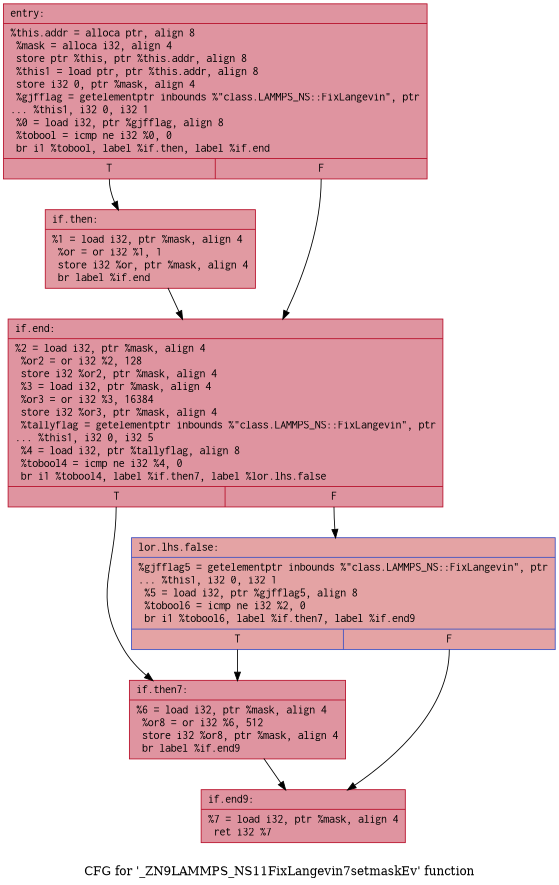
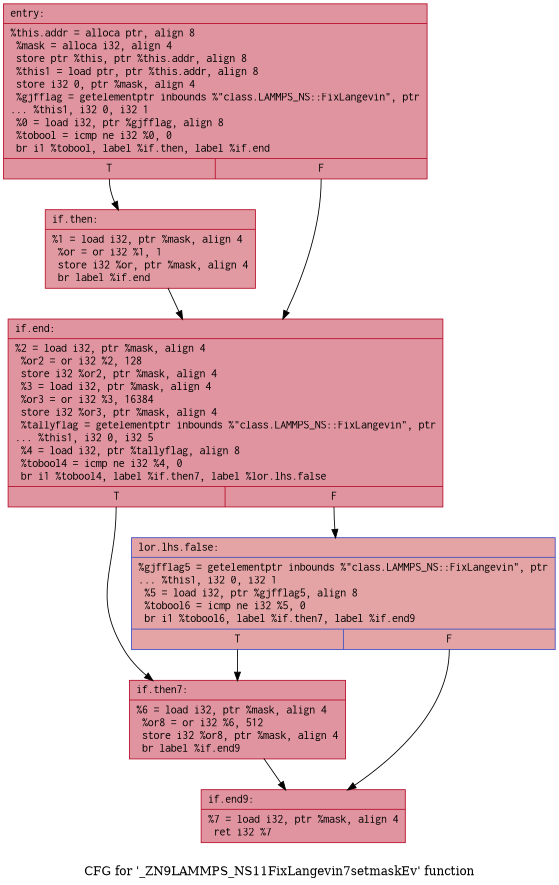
node "lor.lhs.false:": text "%tobool6 = icmp ne i32 %2, 0" -> "%tobool6 = icmp ne i32 %5, 0"
